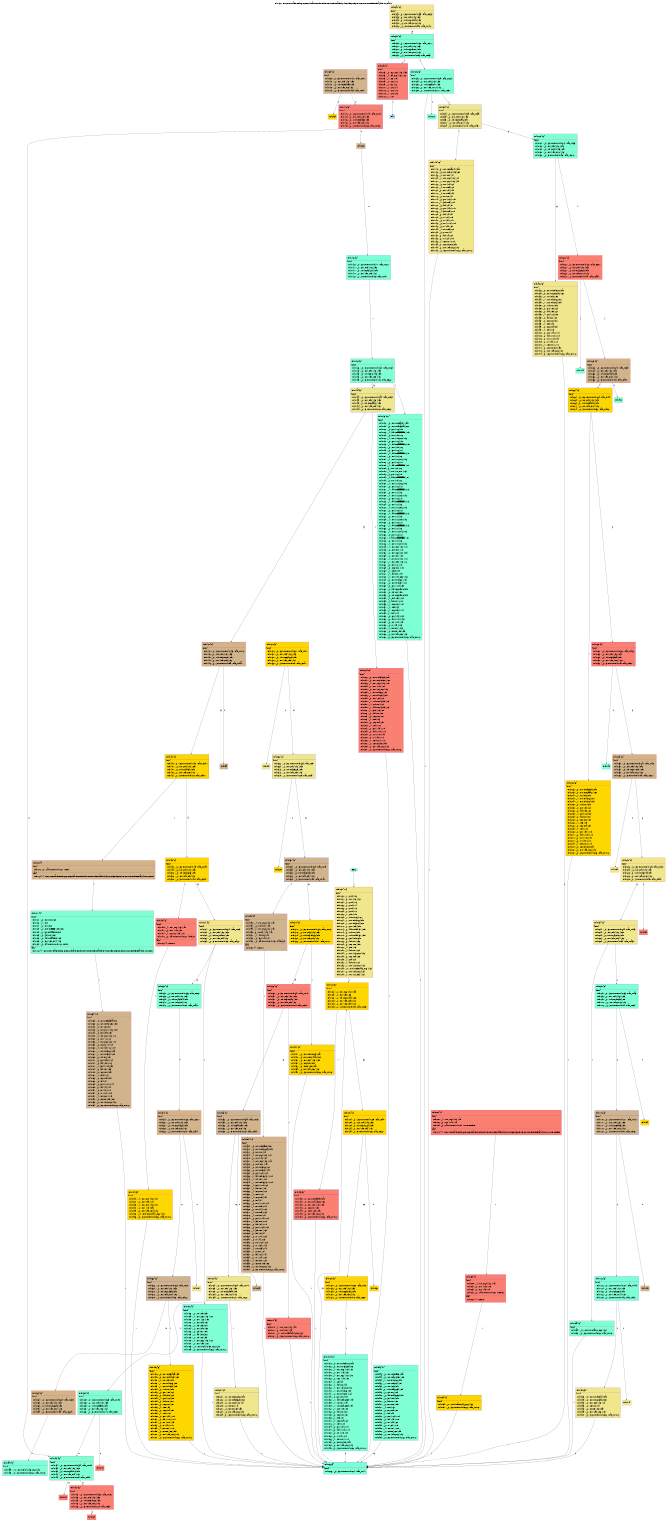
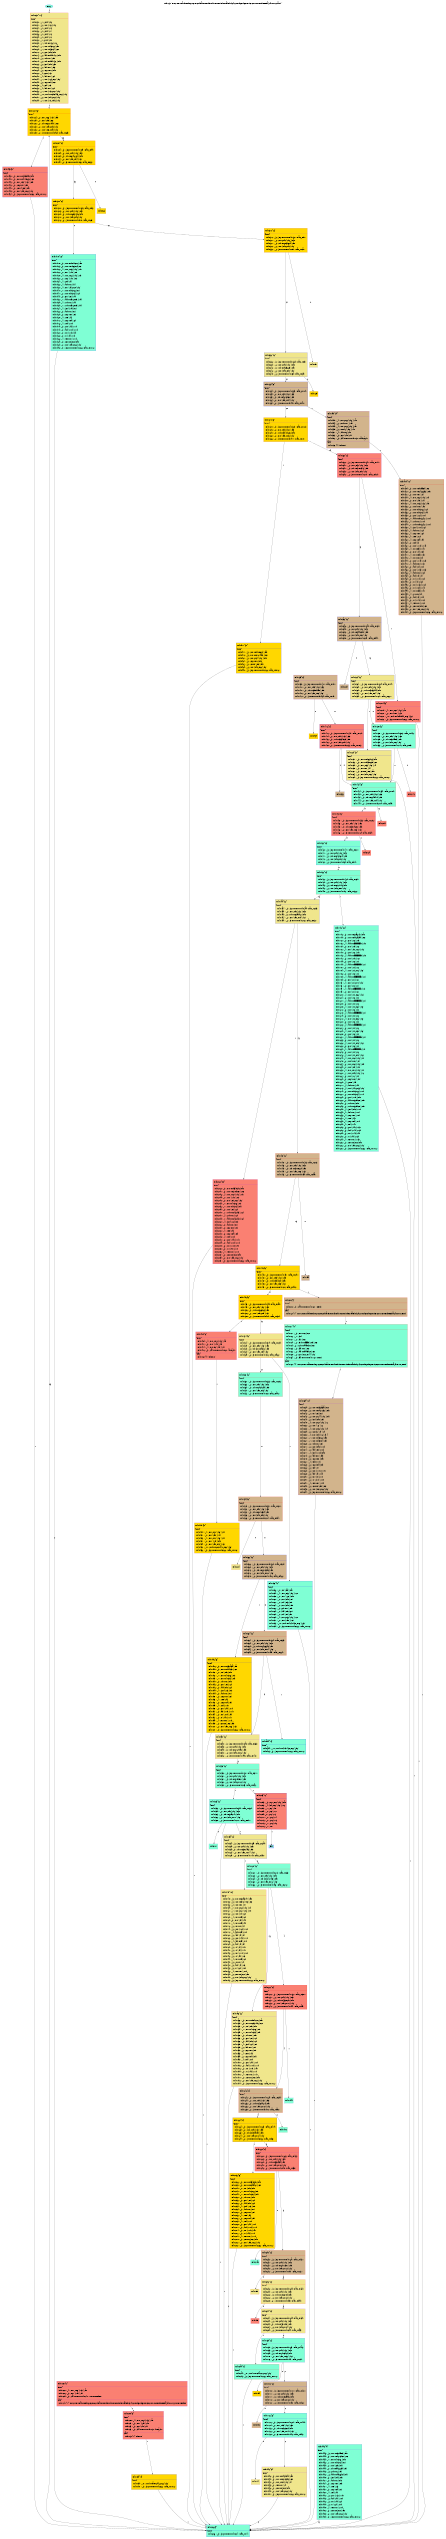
edge "0x402253" -> "0x40146c [28]": now "0x401450 [28]" -> "0x40146c [28]"
edge "0x401300 [28]" -> "0x40131c [28]": added, label "21"
edge "0x401584 [28]" -> "0x4015a0 [28]": added, label "9"
